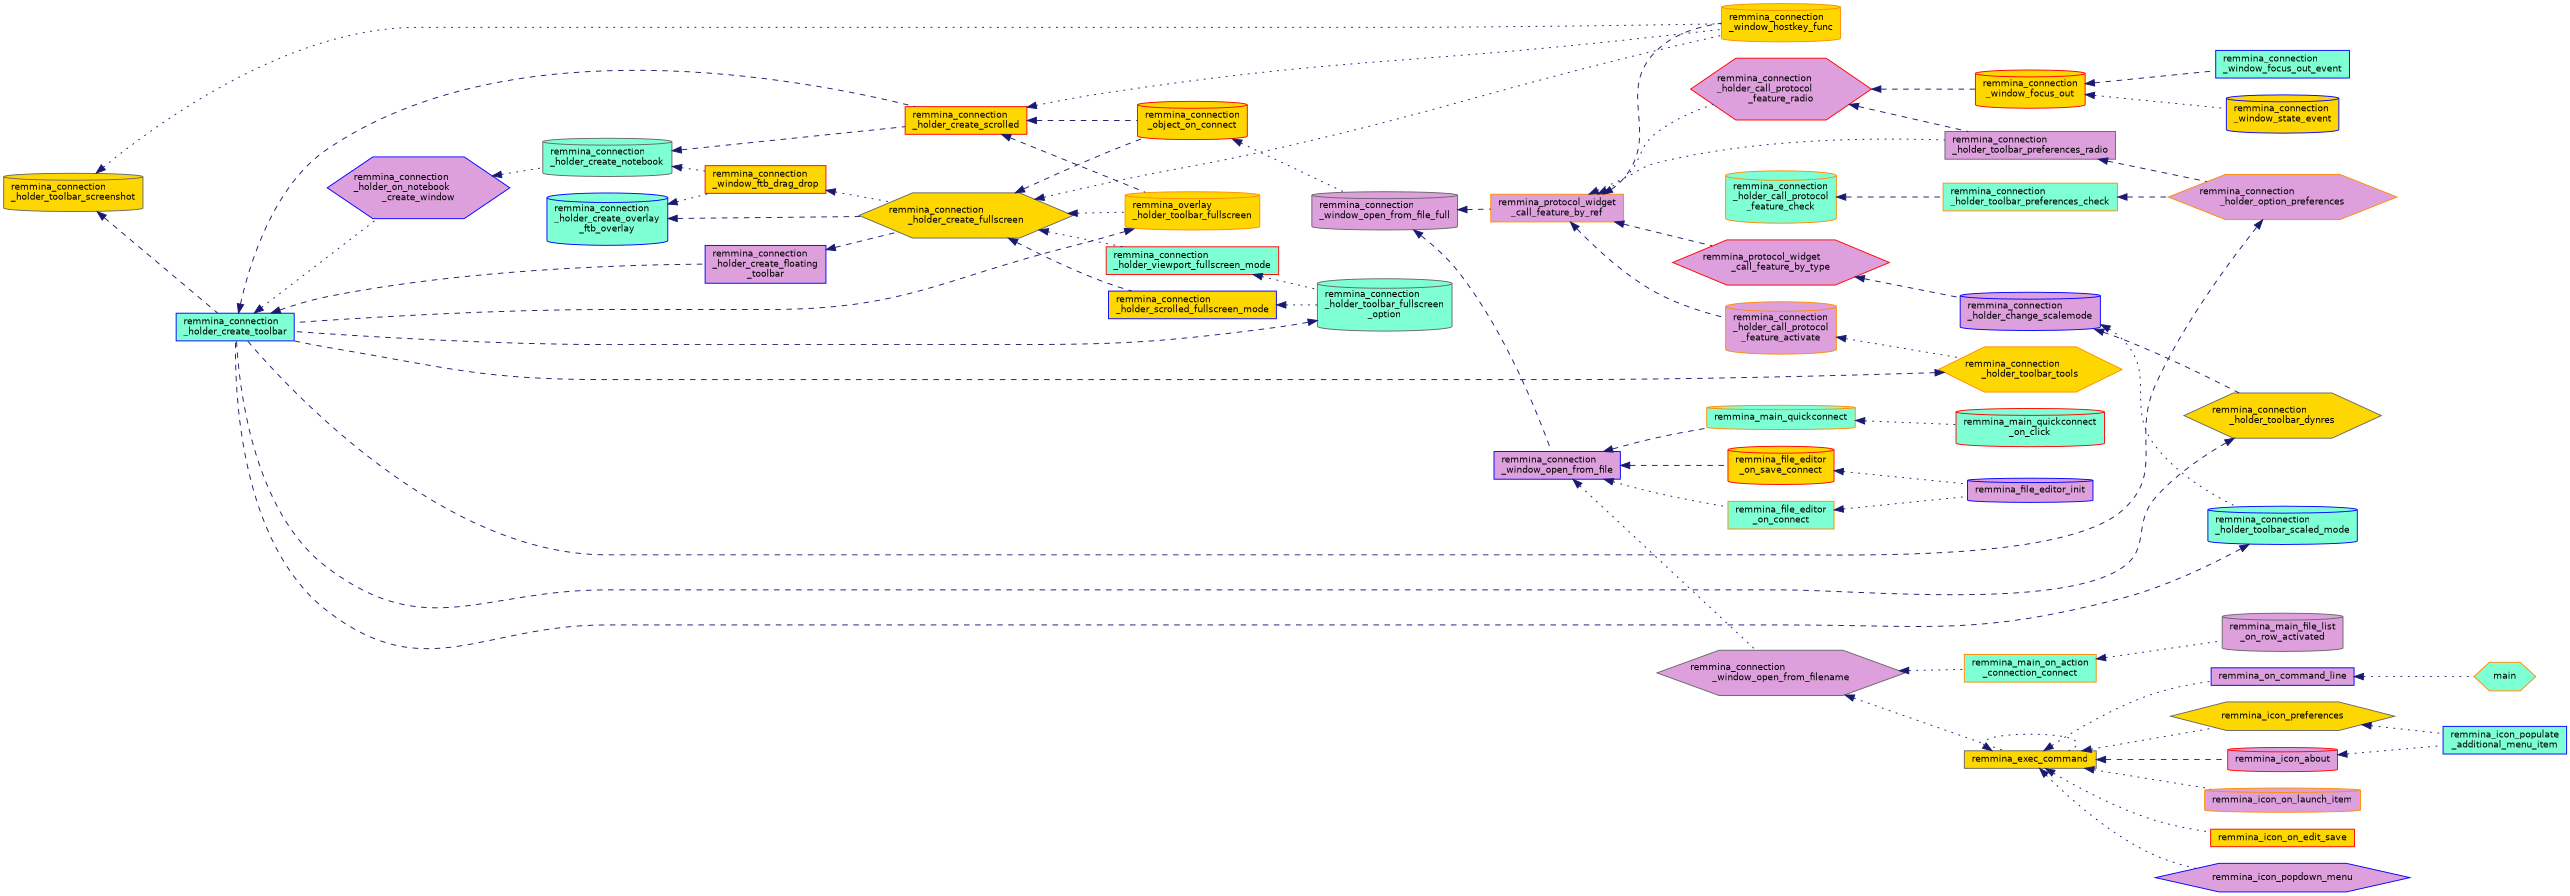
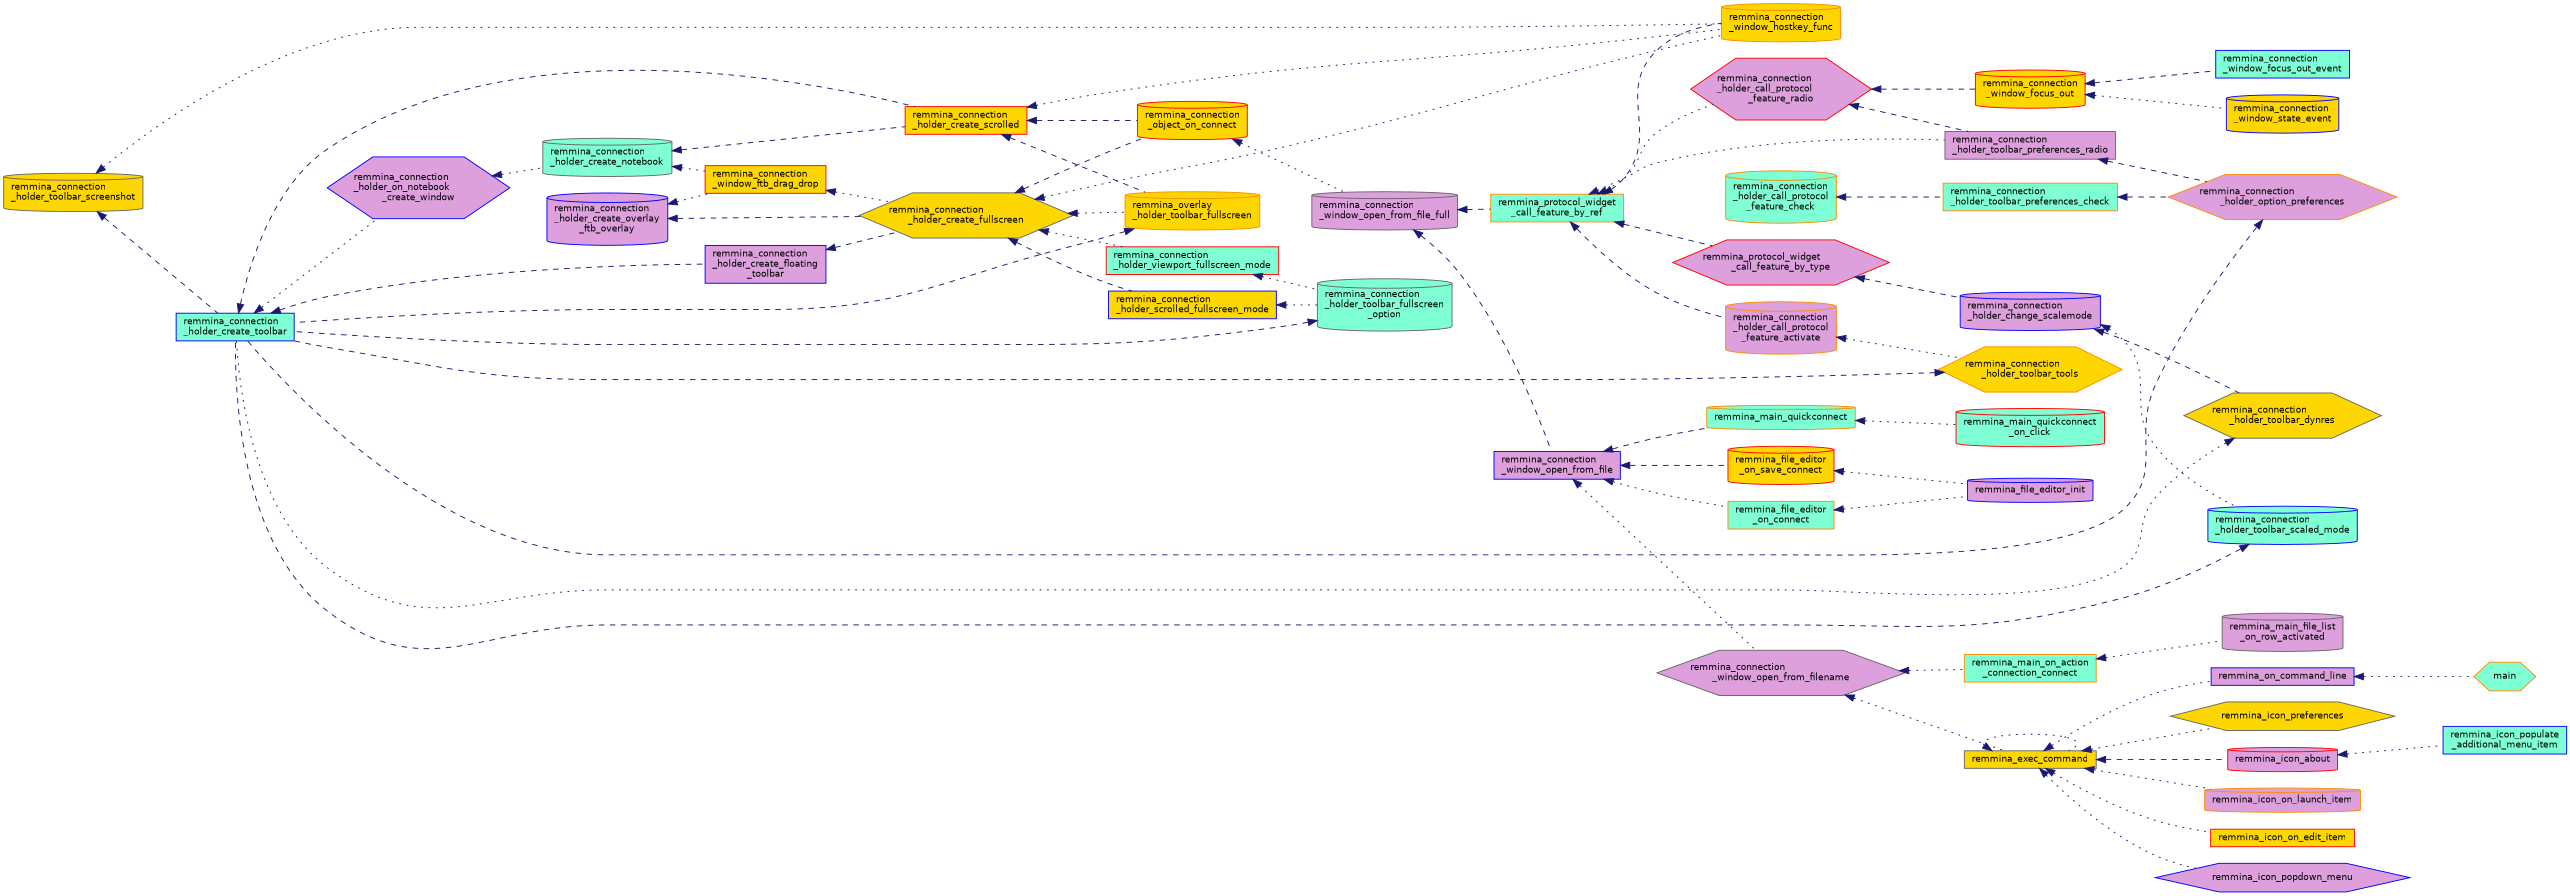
node "remmina_protocol_widget _call_feature_by_ref": fillcolor plum -> aquamarine
node "remmina_connection _holder_create_overlay _ftb_overlay": fillcolor aquamarine -> plum
edge "remmina_connection _holder_create_toolbar" -> "remmina_connection _holder_toolbar_dynres": style dashed -> dotted
edge "remmina_icon_populate _additional_menu_item" -> "remmina_icon_preferences": removed
node "remmina_icon_on_edit_save": label "remmina_icon_on_edit_save" -> "remmina_icon_on_edit_item"
